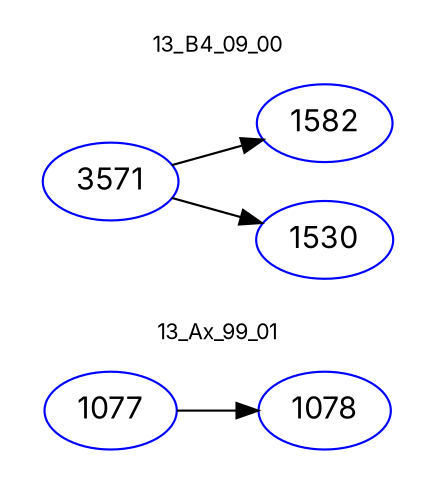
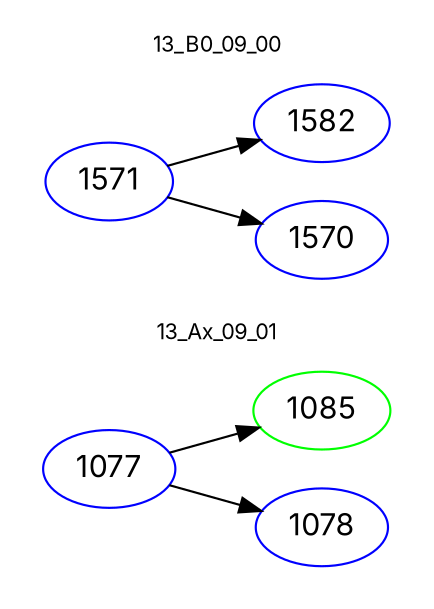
cluster "13_B4_09_00": label "13_B4_09_00" -> "13_B0_09_00"
node "3571": label "3571" -> "1571"
node "1530": label "1530" -> "1570"
cluster "13_Ax_99_01": label "13_Ax_99_01" -> "13_Ax_09_01"
node "1085": added
